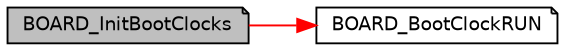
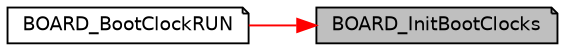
edge "BOARD_InitBootClocks" -> "BOARD_BootClockRUN": reversed
